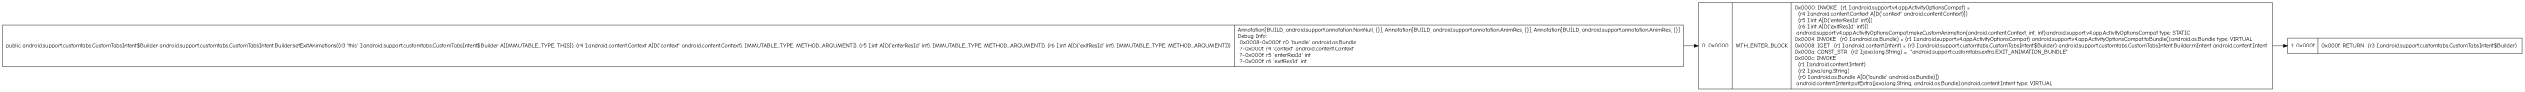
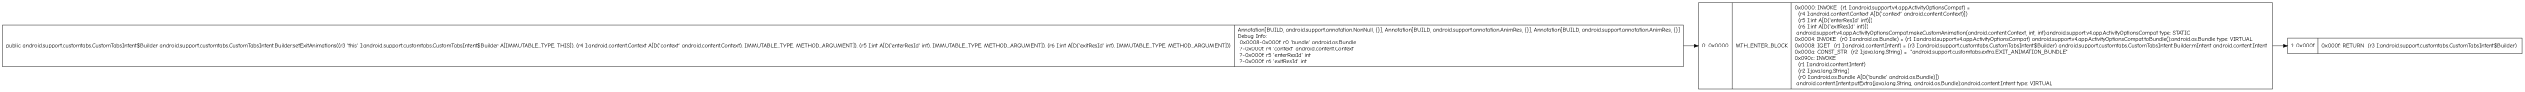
node "0: 0x0000": text "0x000c: INVOKE" -> "0x090c: INVOKE"
